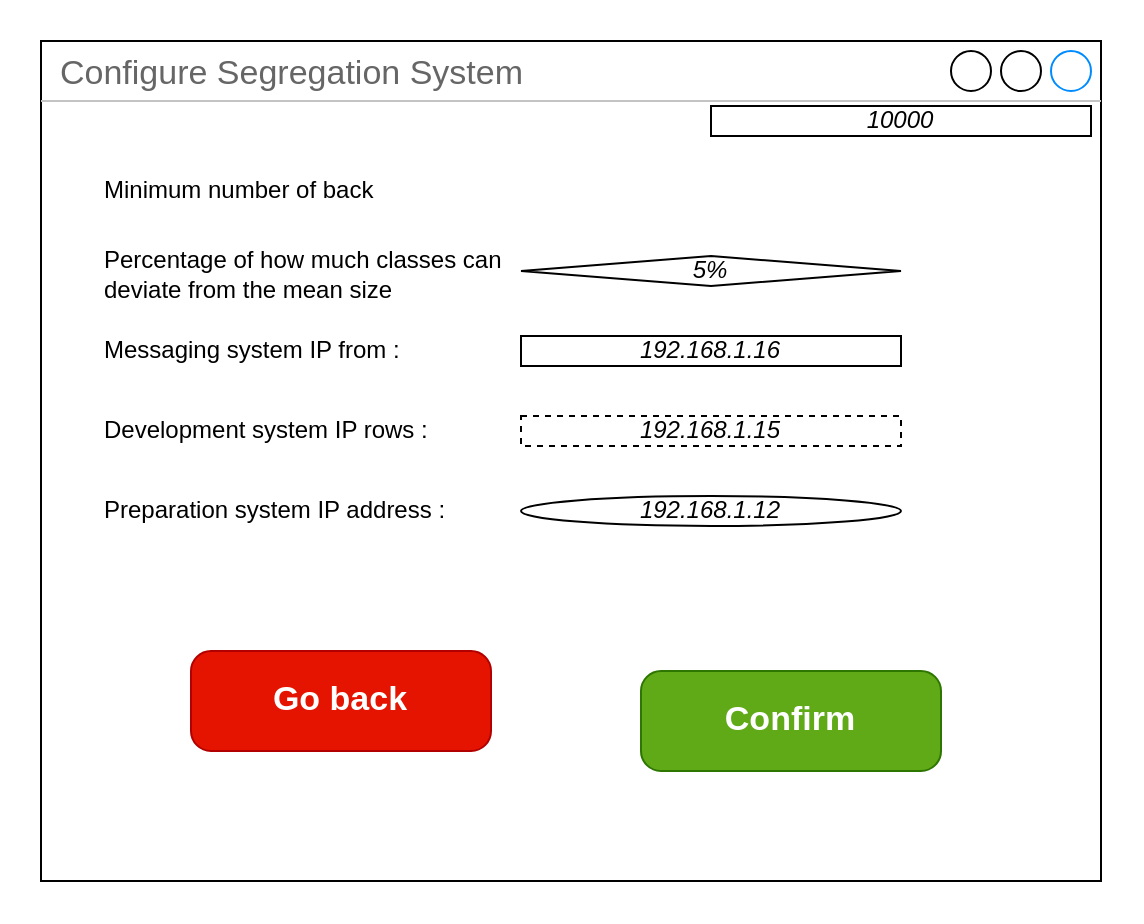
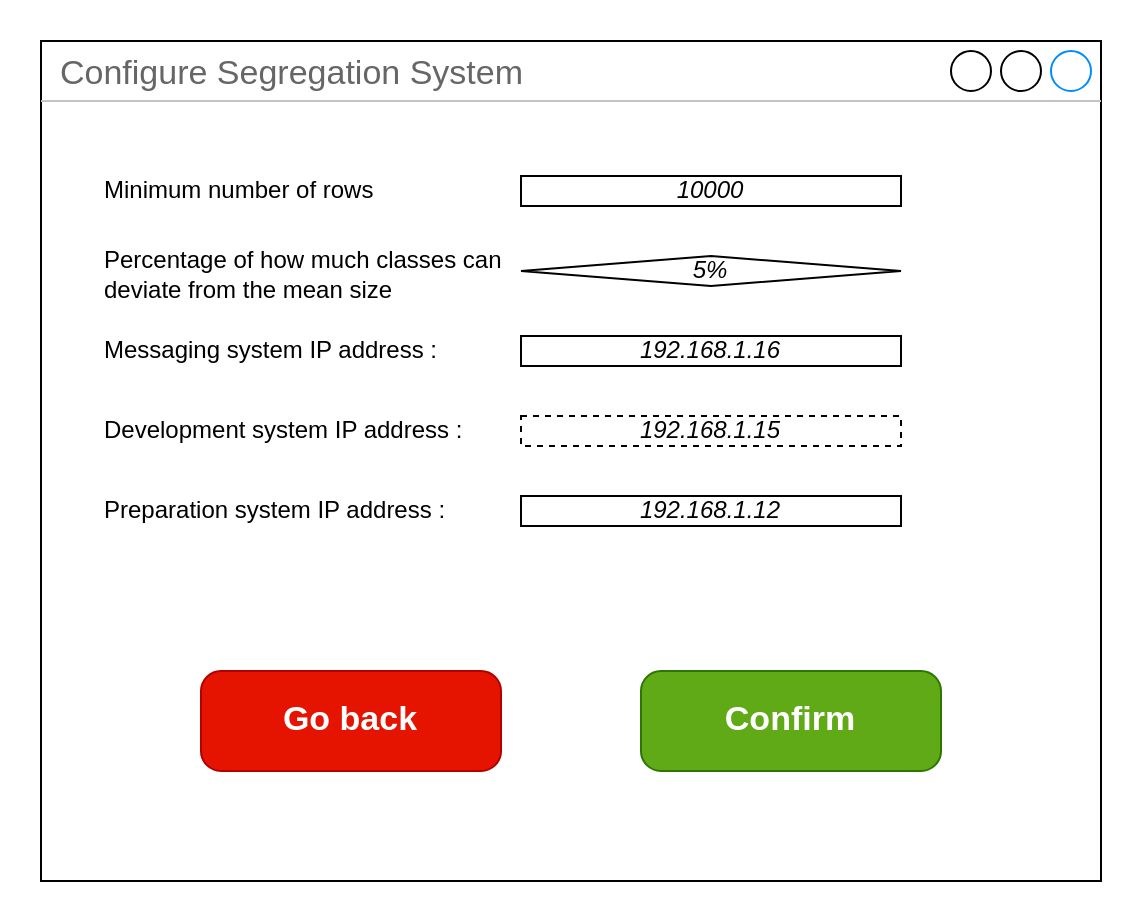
node "10000": moved (901, 121) -> (711, 191)
node "Minimum number of back": label "Minimum number of back" -> "Minimum number of rows"
node "Messaging system IP from :": label "Messaging system IP from :" -> "Messaging system IP address :"
node "Development system IP rows :": label "Development system IP rows :" -> "Development system IP address :"
node "192.168.1.12": shape ellipse -> rectangle
node "Go back": moved (341, 701) -> (351, 721)
